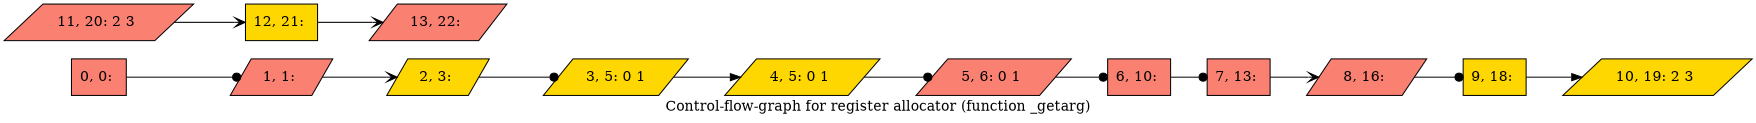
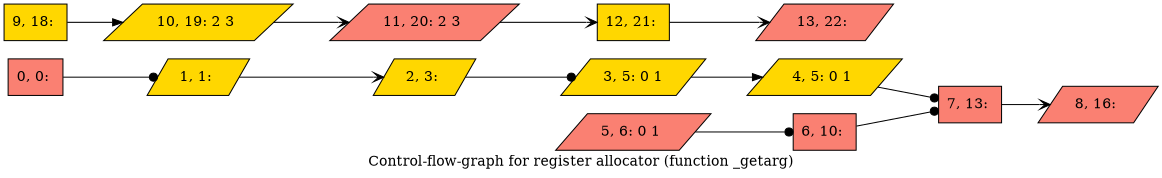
edge "10, 19: 2 3" -> "11, 20: 2 3": added
node "1, 1:": fillcolor salmon -> gold
edge "4, 5: 0 1" -> "5, 6: 0 1": now "4, 5: 0 1" -> "7, 13:"
edge "8, 16:" -> "9, 18:": removed
